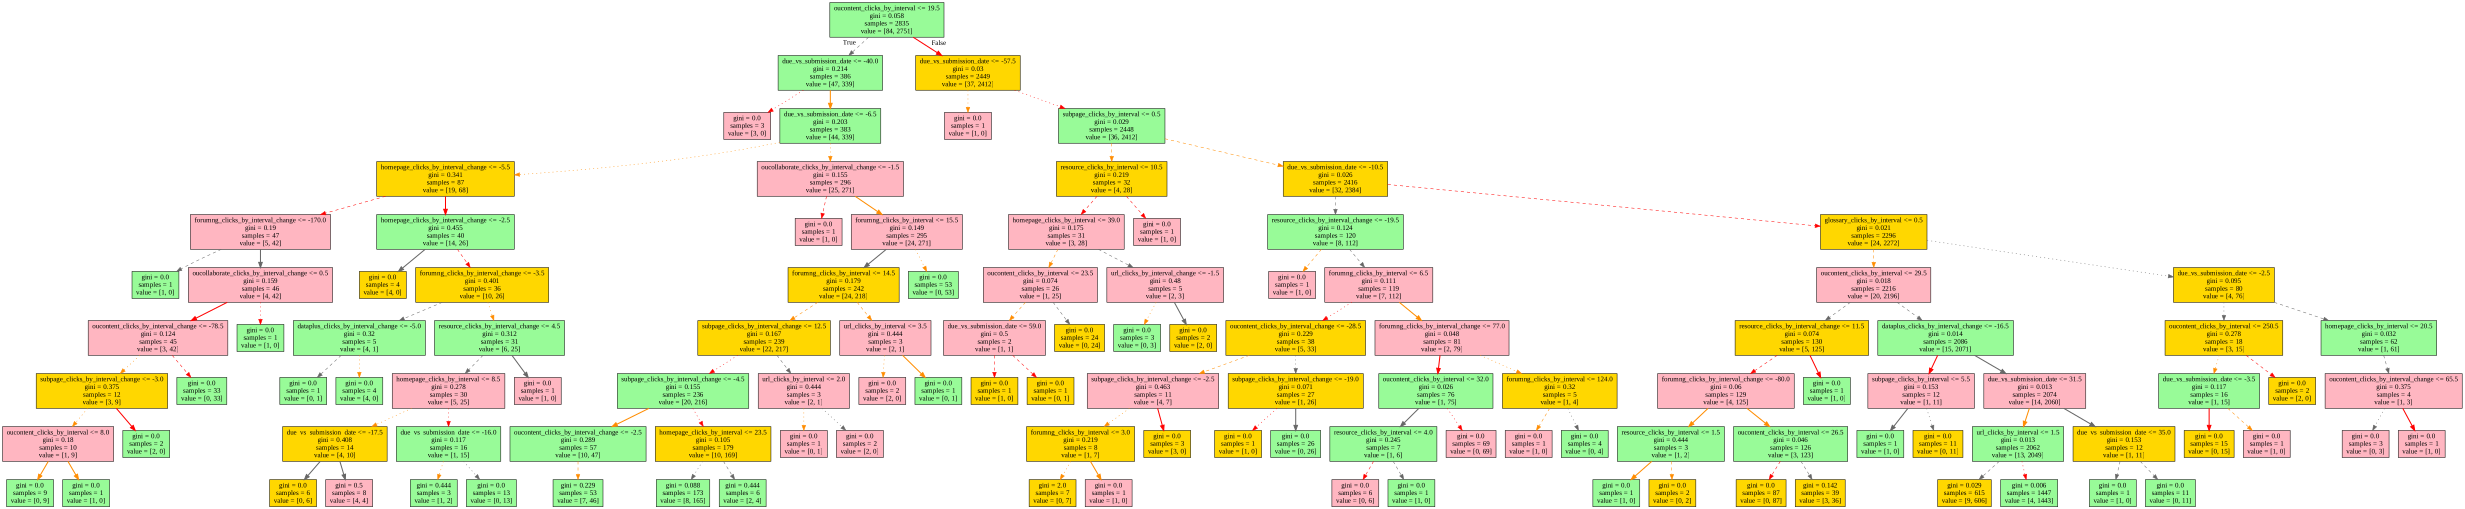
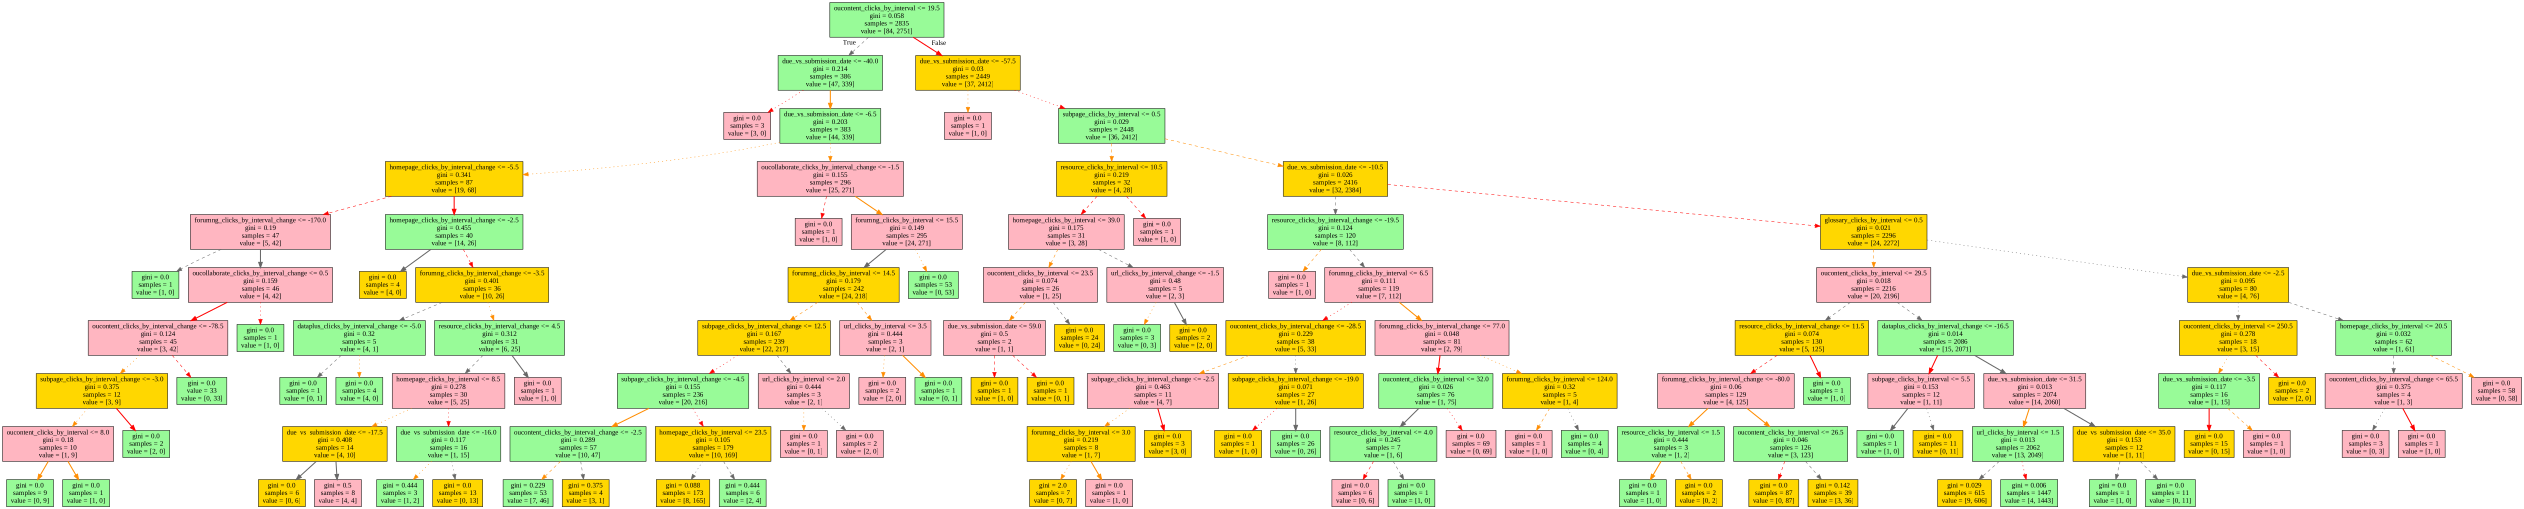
node "gini = 0.0 samples = 33 value = [0, 33]": label "gini = 0.0 samples = 33 value = [0, 33]" -> "gini = 0.0 value = 33 value = [0, 33]"
node "gini = 0.0 samples = 58 value = [0, 58]": added
node "gini = 0.0 samples = 13 value = [0, 13]": fillcolor palegreen -> gold
node "gini = 0.375 samples = 4 value = [3, 1]": added
node "gini = 0.088 samples = 173 value = [8, 165]": fillcolor palegreen -> gold
